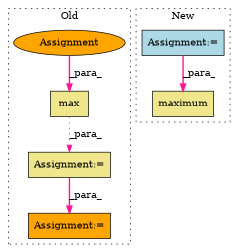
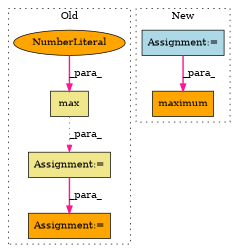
node "Assignment": label "Assignment" -> "NumberLiteral"
node "maximum": fillcolor khaki -> orange
